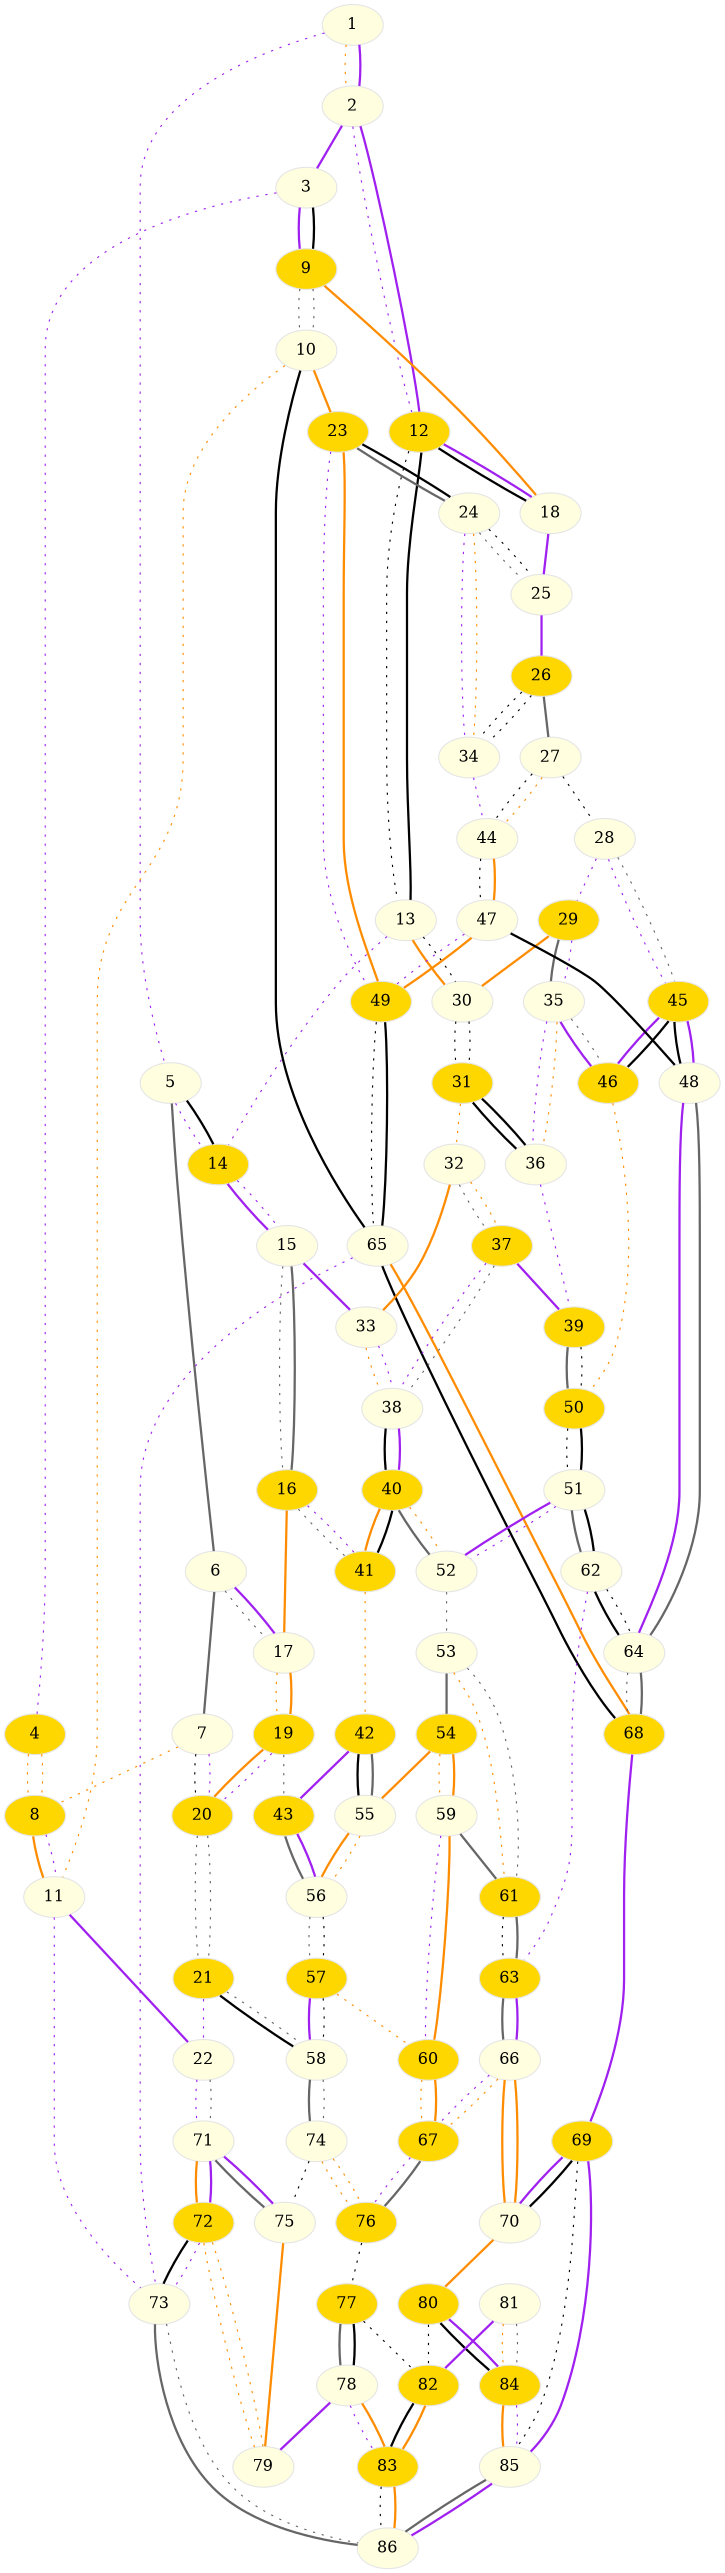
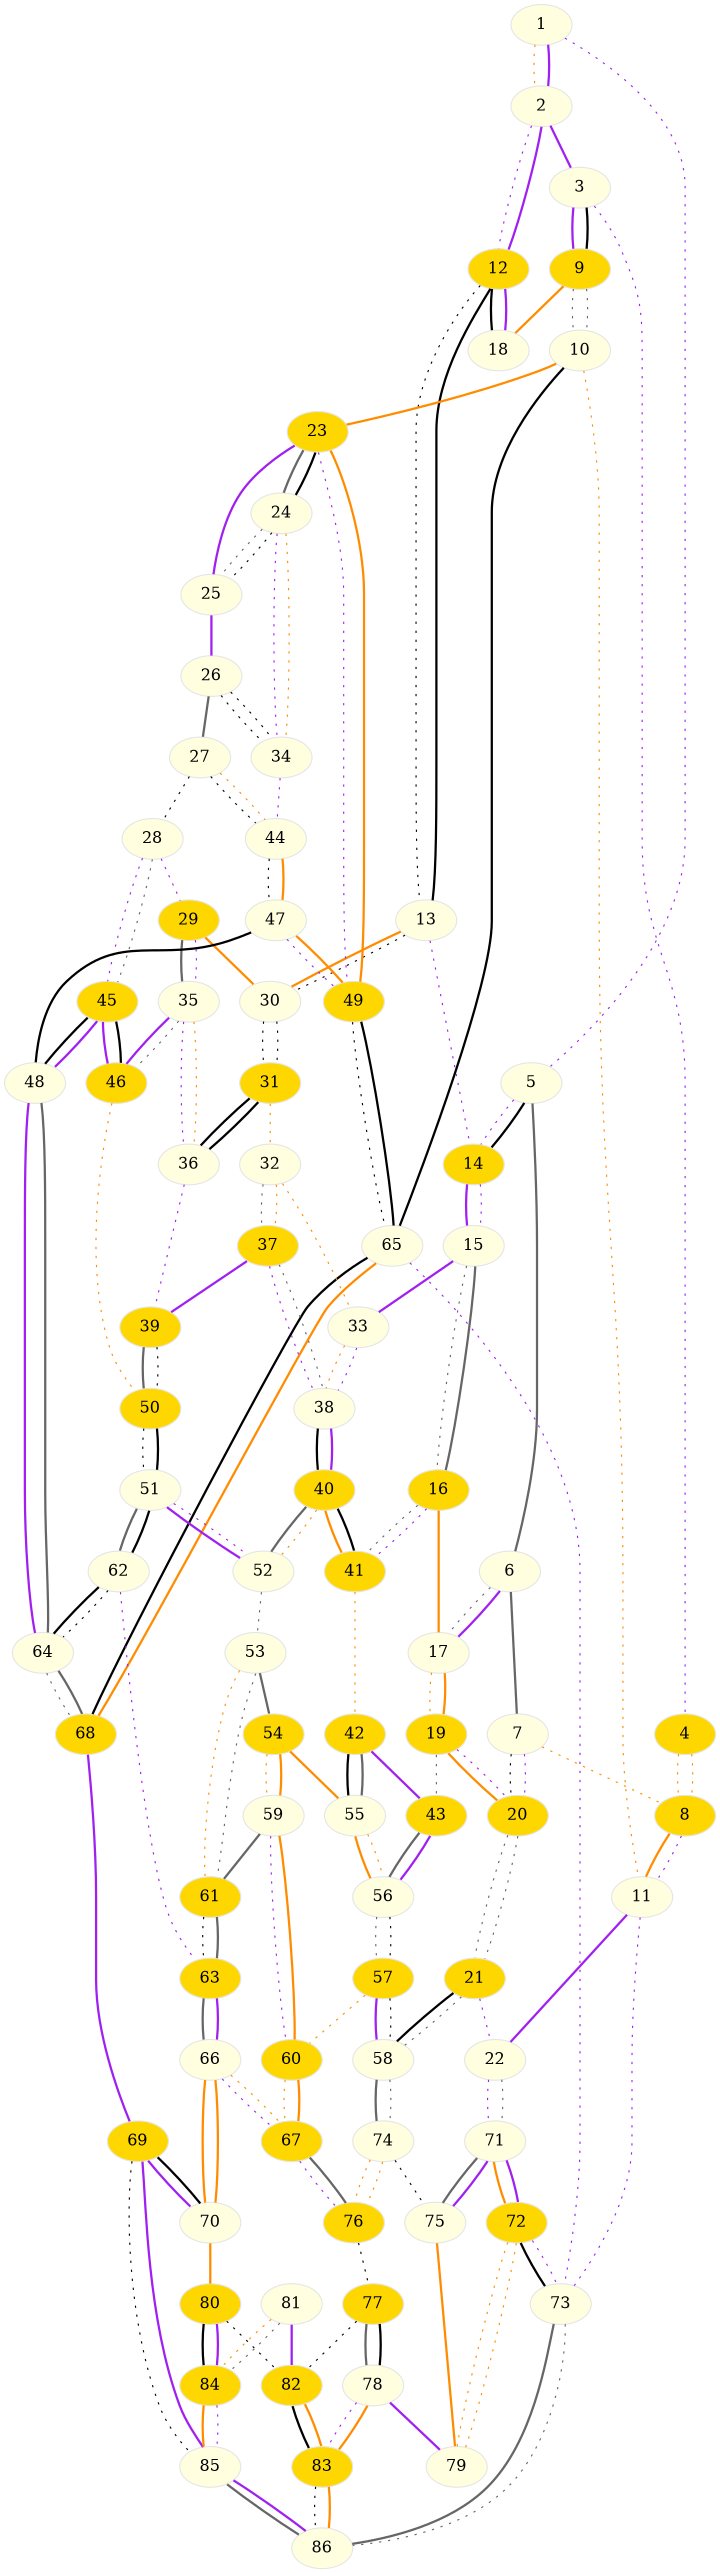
edge "18" -- "25": now "23" -- "25"
node "26": fillcolor gold -> lightyellow
edge "32" -- "33": style bold -> dotted
